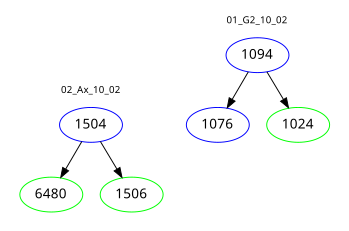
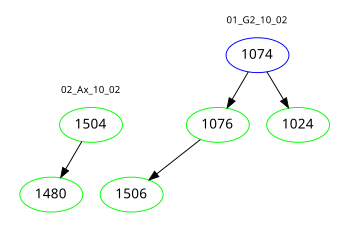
node "1094": label "1094" -> "1074"
node "1504": color blue -> green
node "1076": color blue -> green
edge "1504" -> "1506": now "1076" -> "1506"
node "6480": label "6480" -> "1480"
